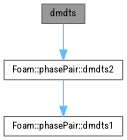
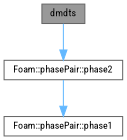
node "Foam::phasePair::dmdts2": label "Foam::phasePair::dmdts2" -> "Foam::phasePair::phase2"
node "Foam::phasePair::dmdts1": label "Foam::phasePair::dmdts1" -> "Foam::phasePair::phase1"
